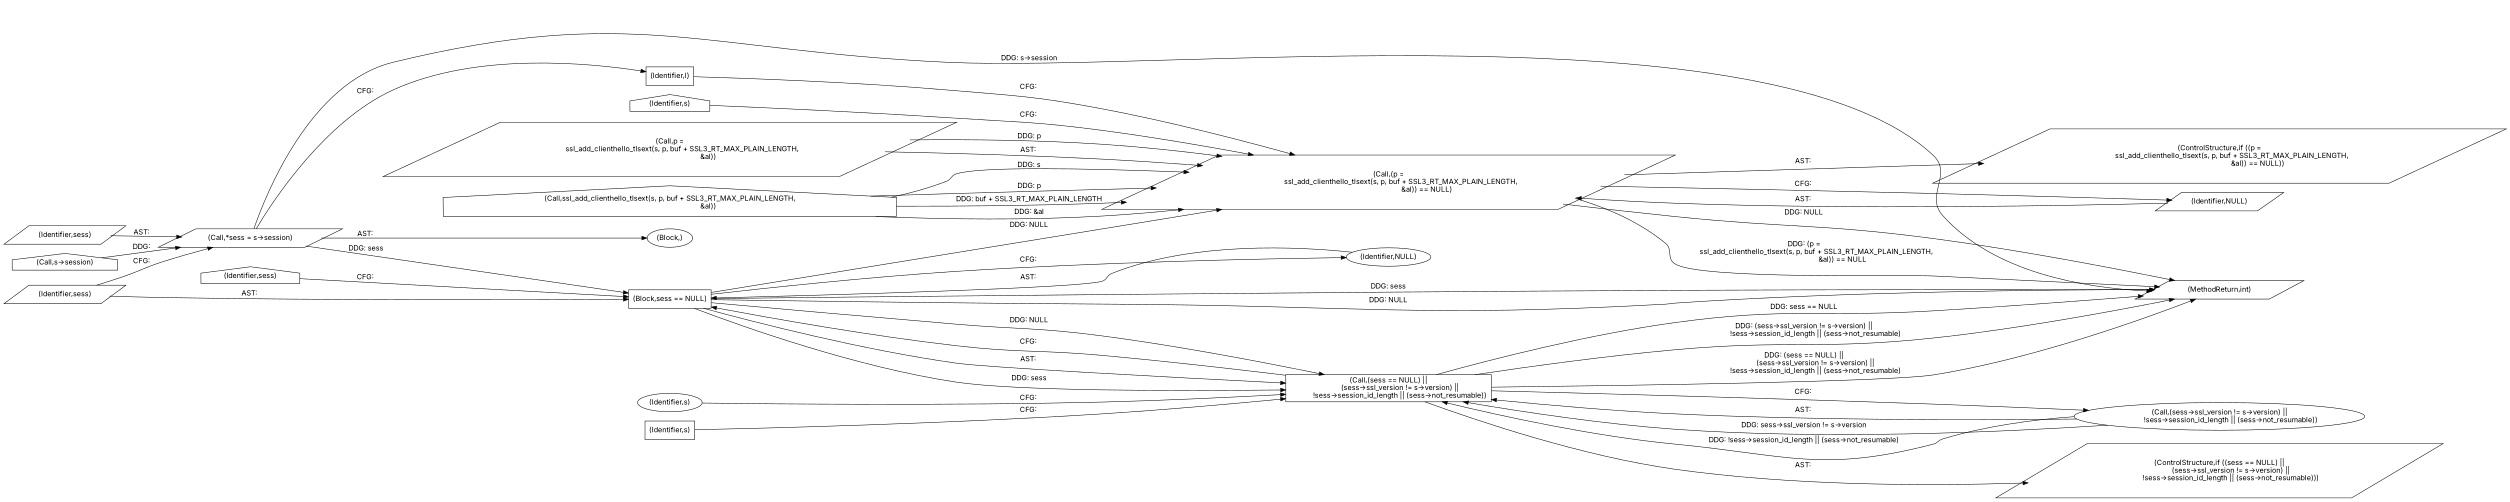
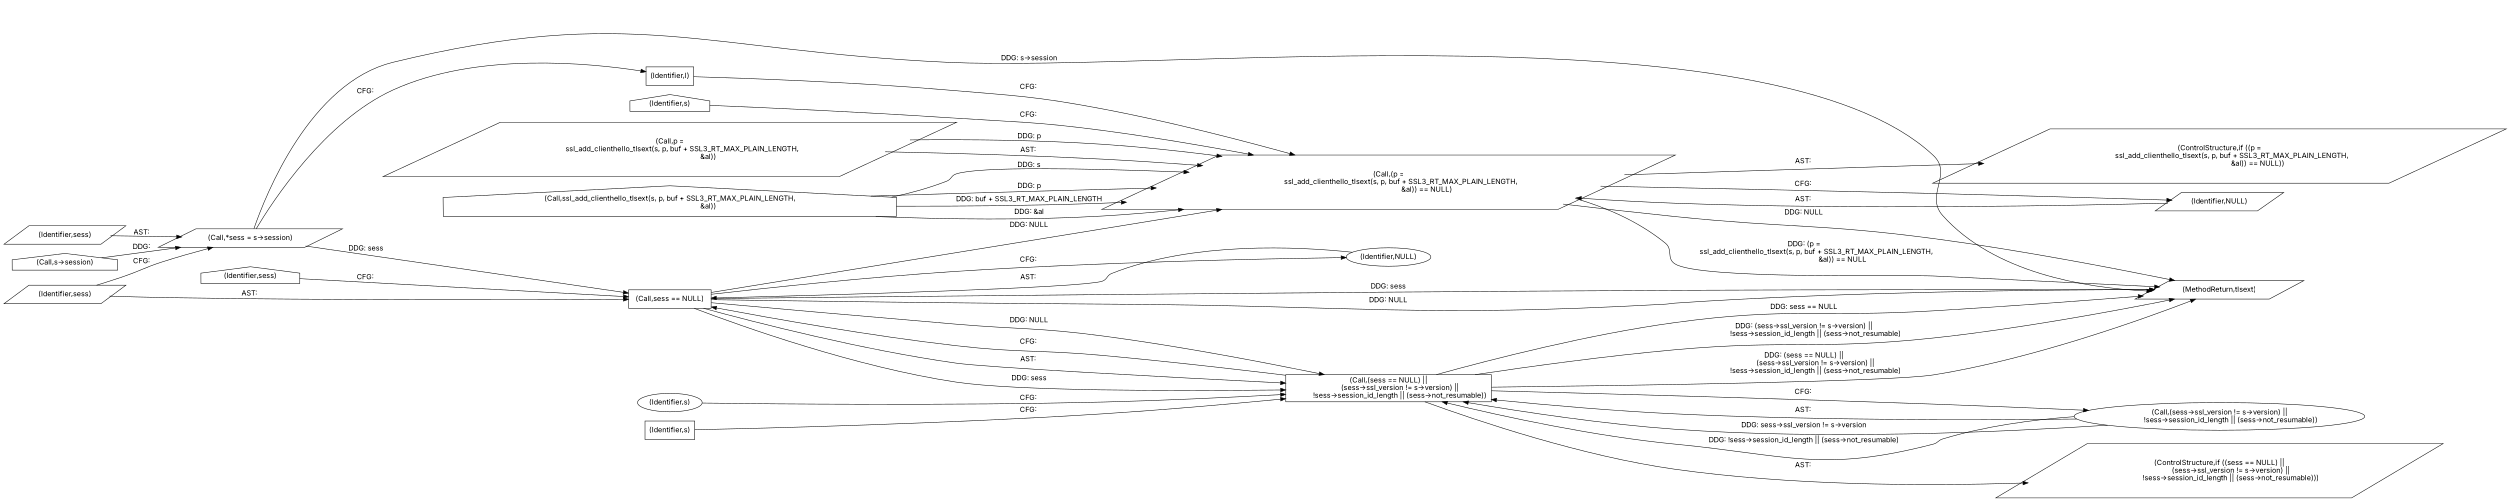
node "(Block,)": removed
node "(MethodReturn,int)": label "(MethodReturn,int)" -> "(MethodReturn,tlsext)"
node "(Block,sess == NULL)": label "(Block,sess == NULL)" -> "(Call,sess == NULL)"
